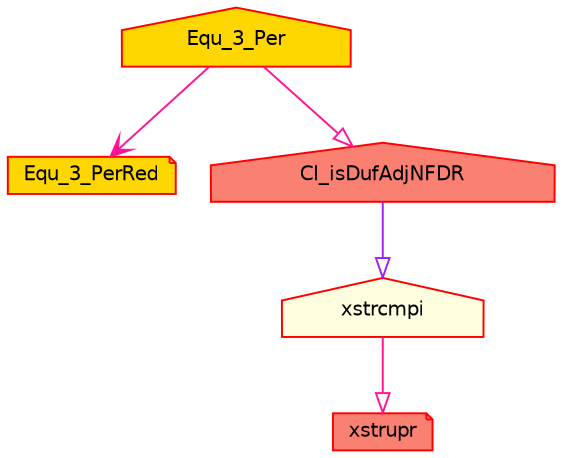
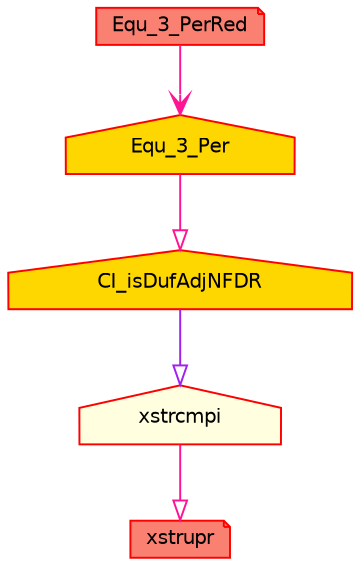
edge "Equ_3_Per" -> "Equ_3_PerRed": reversed
node "Equ_3_PerRed": fillcolor gold -> salmon
node "CI_isDufAdjNFDR": fillcolor salmon -> gold
